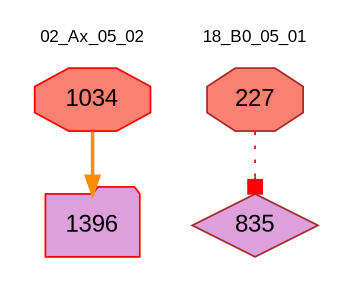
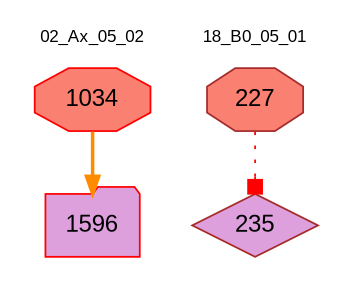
node "1396": label "1396" -> "1596"
node "835": label "835" -> "235"
